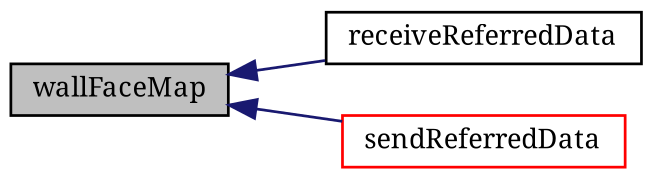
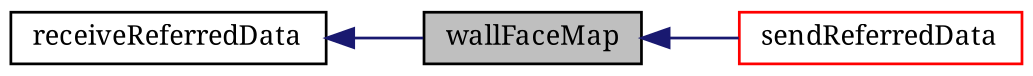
edge "receiveReferredData" -> "wallFaceMap": reversed
